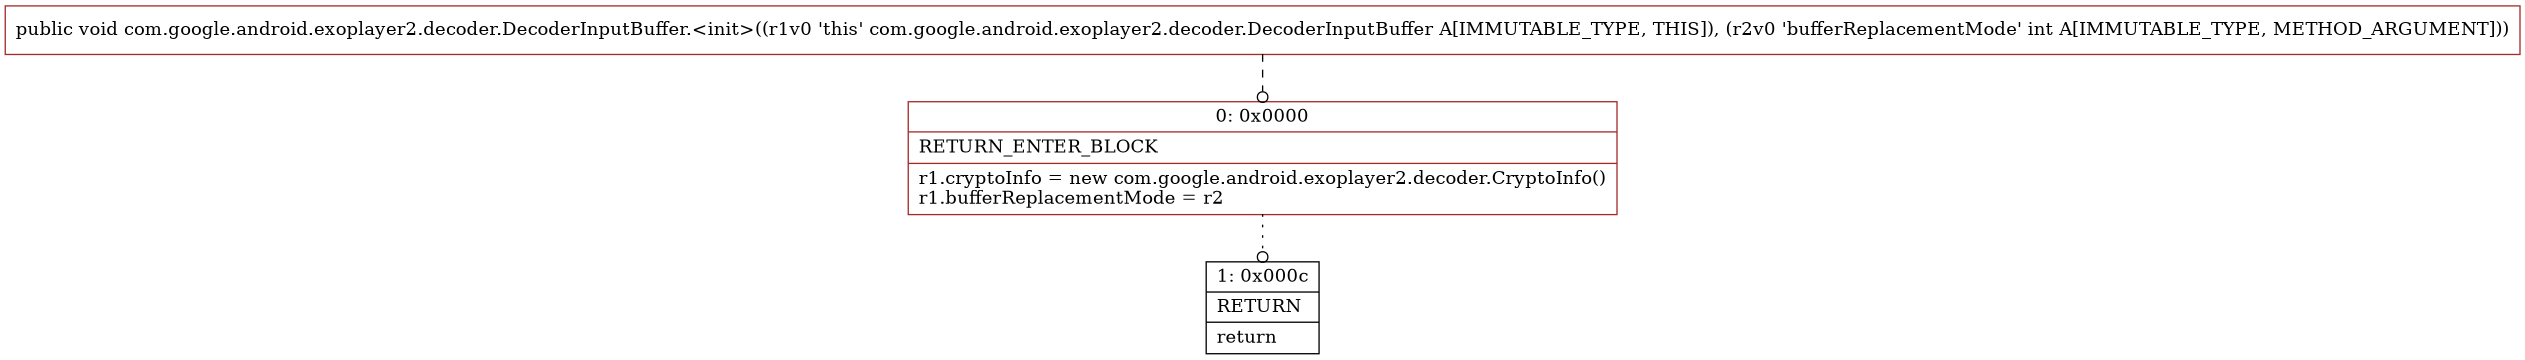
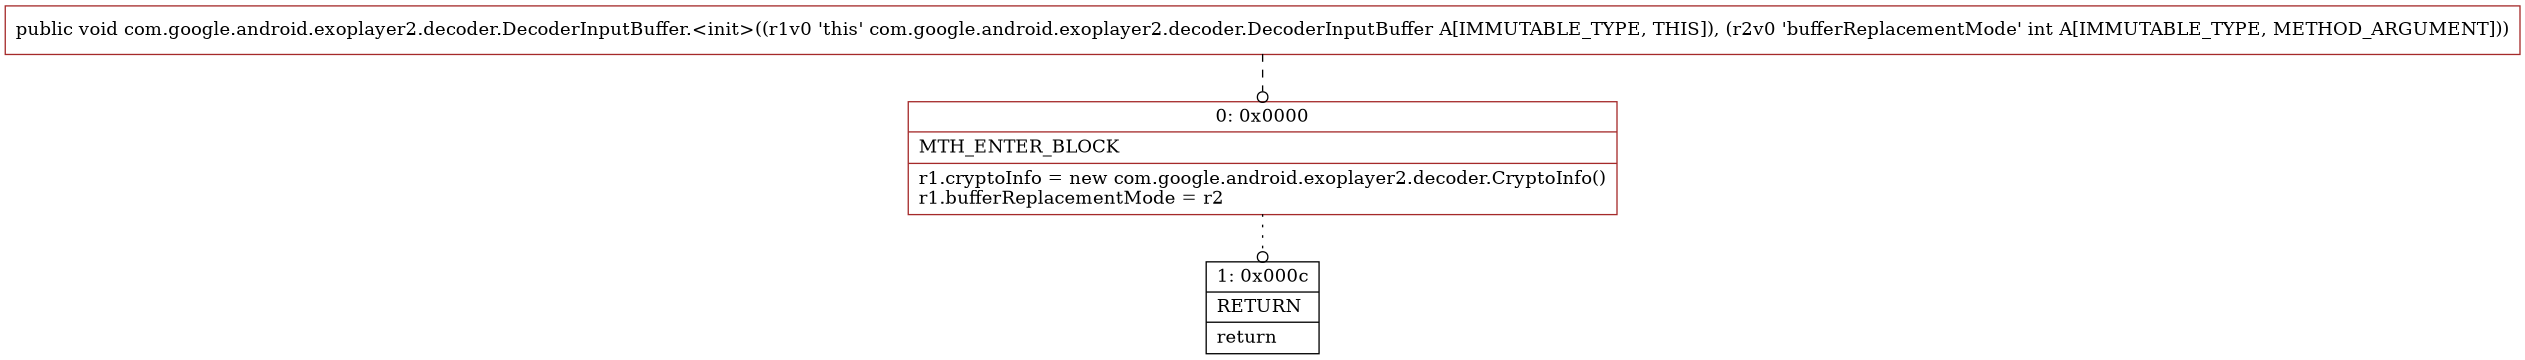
node "0: 0x0000": text "RETURN_ENTER_BLOCK" -> "MTH_ENTER_BLOCK"
